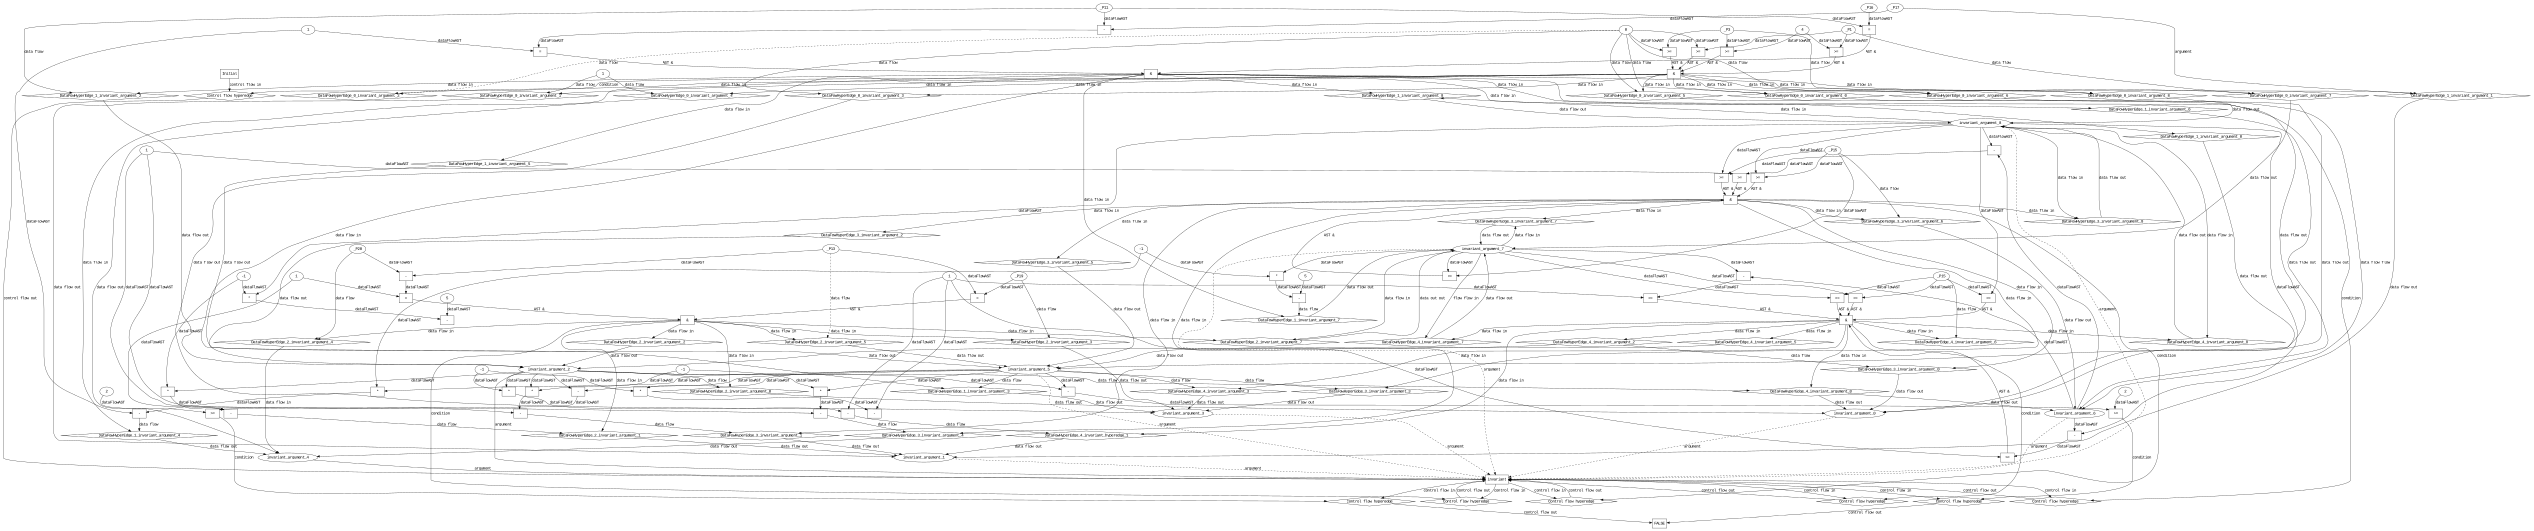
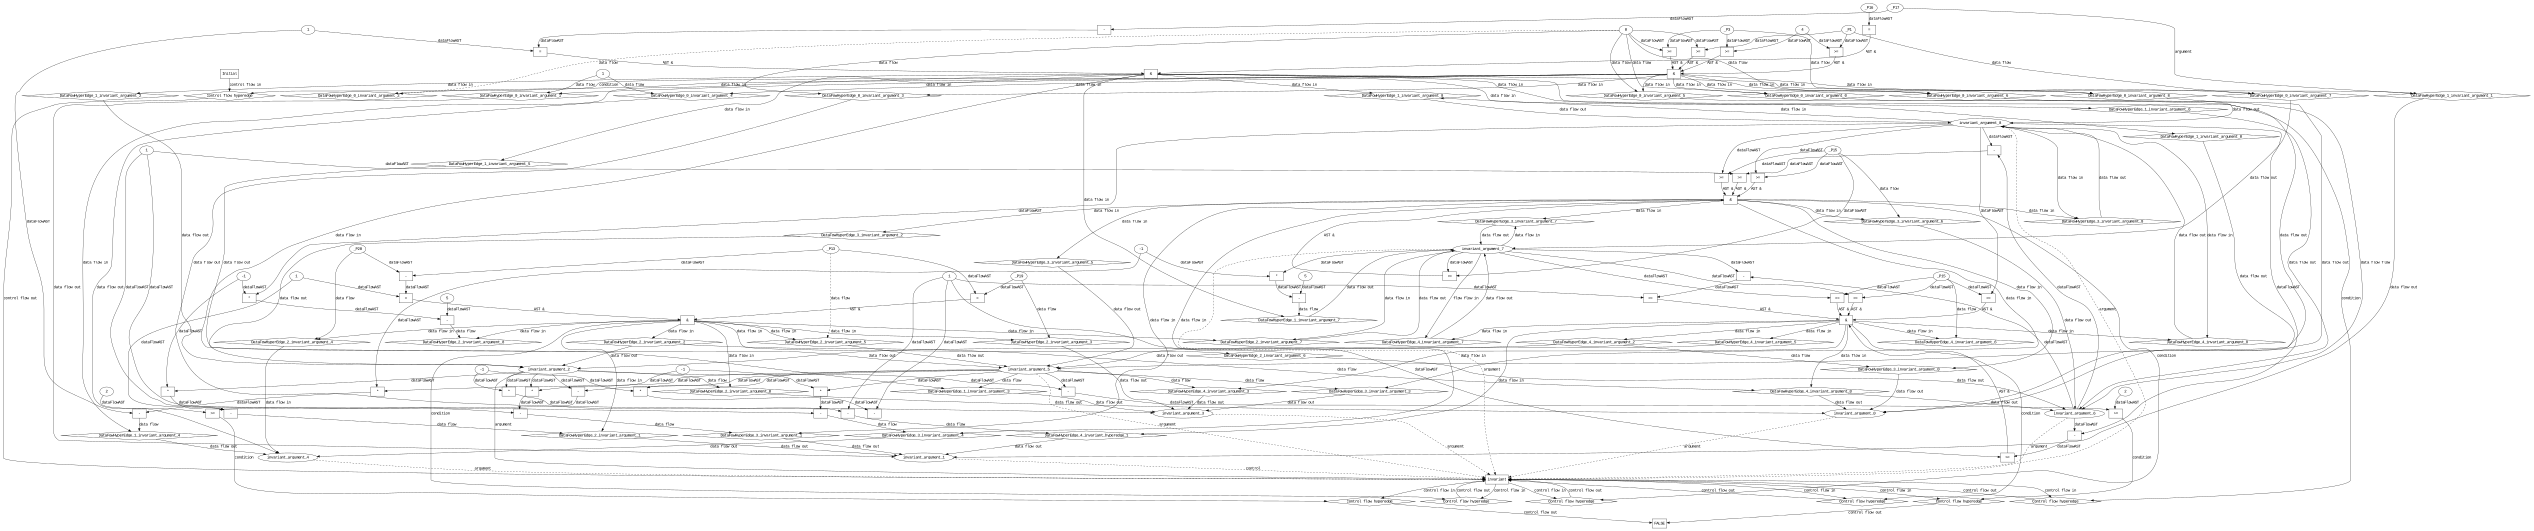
node "_P11": removed
edge "DataFowHyperEdge_2_invariant_argument_7" -> "invariant_argument_7": label "data out out" -> "data flow out"
node "DataFowHyperEdge_2_invariant_argument_8": added
node "DataFowHyperEdge_2_invariant_argument_6": added
edge "invariant_argument_2" -> "DataFowHyperEdge_4_invariant_argument_0": now "DataFowHyperEdge_2_invariant_argument_2" -> "DataFowHyperEdge_4_invariant_argument_0"
edge "invariant_argument_1" -> "invariant": label "argument" -> "control"
edge "invariant_argument_4" -> "invariant": style solid -> dashed
